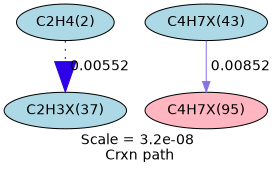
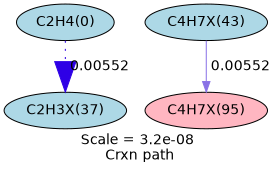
node "C2H4(2)": label "C2H4(2)" -> "C2H4(0)"
edge "C4H7X(43)" -> "C4H7X(95)": label " 0.00852" -> " 0.00552"
